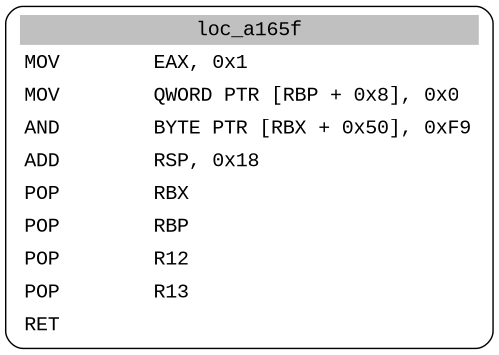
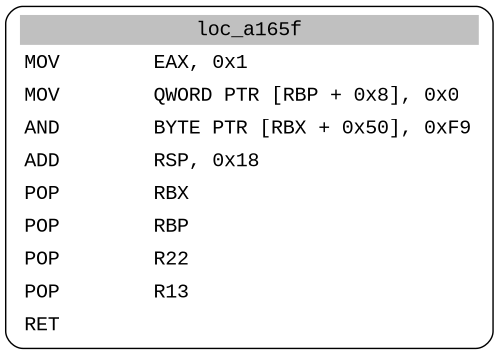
node "loc_a165f": text "POP        R12" -> "POP        R22"
